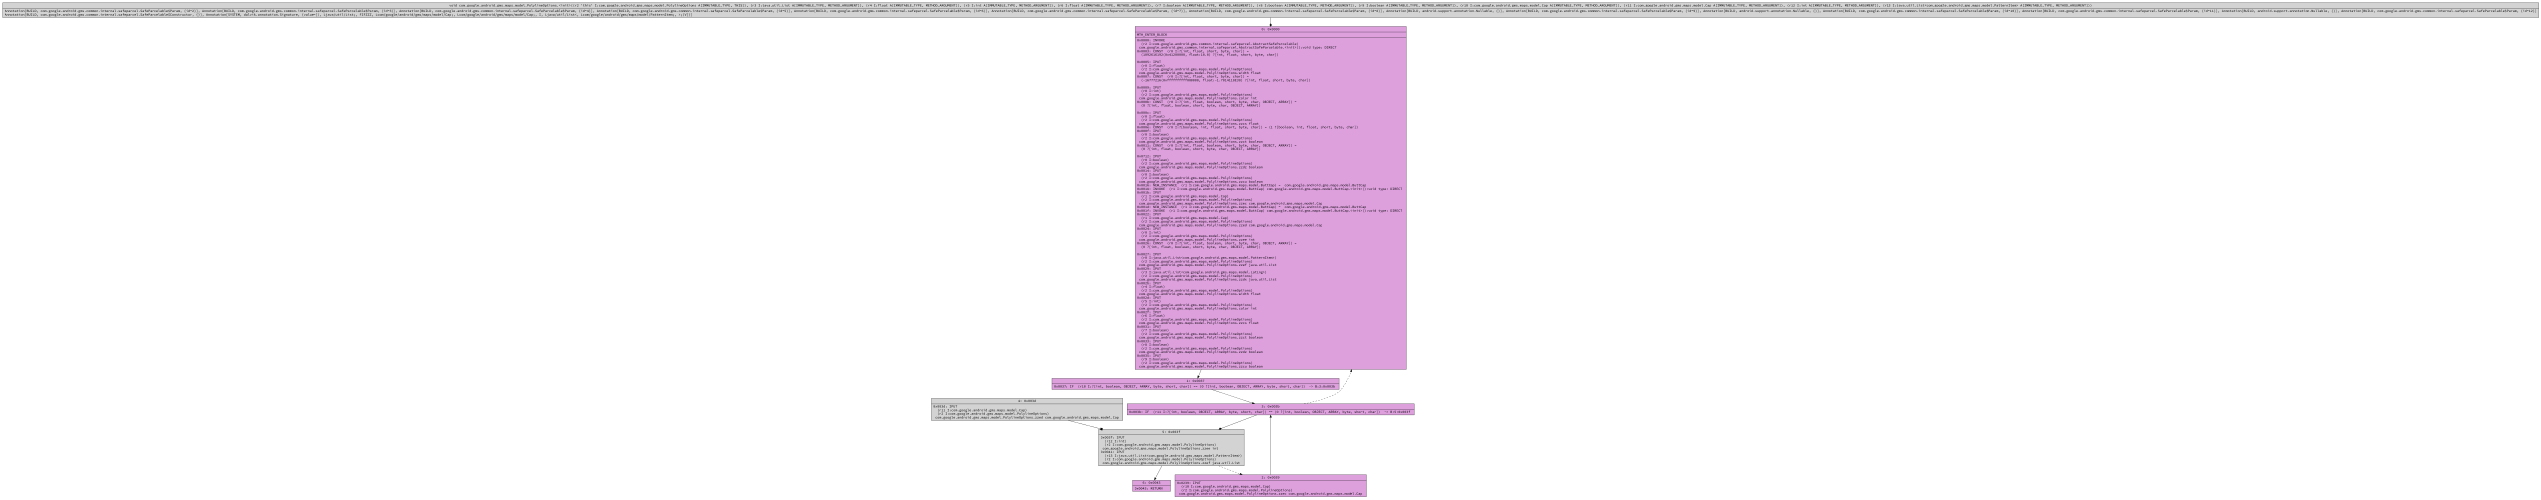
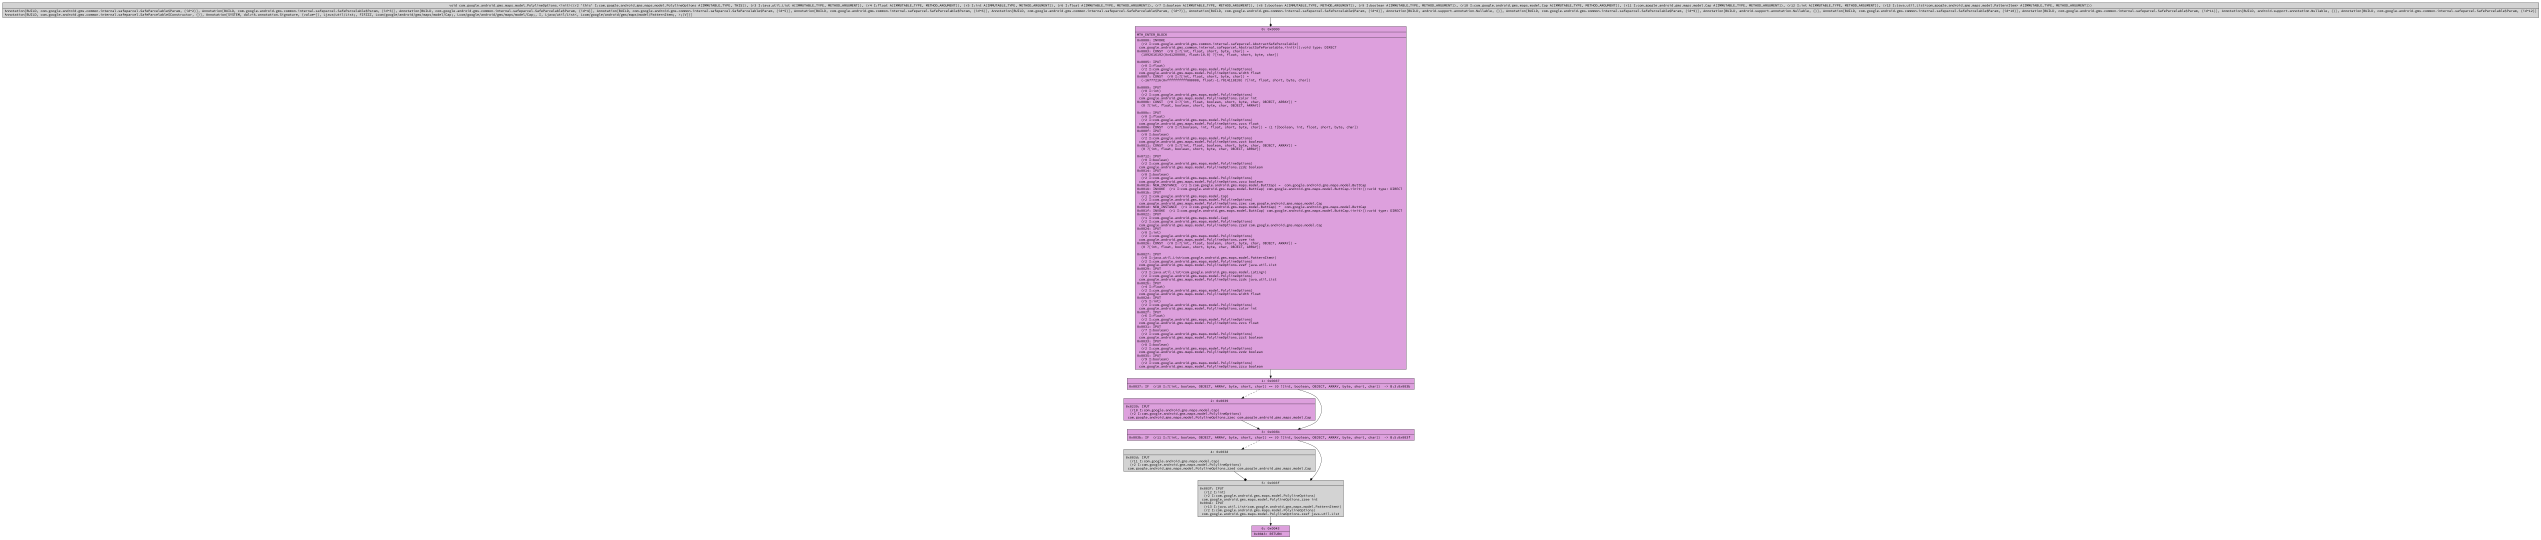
edge "3: 0x003b" -> "0: 0x0000": now "3: 0x003b" -> "4: 0x003d"
edge "5: 0x003f" -> "2: 0x0039": now "1: 0x0037" -> "2: 0x0039"
